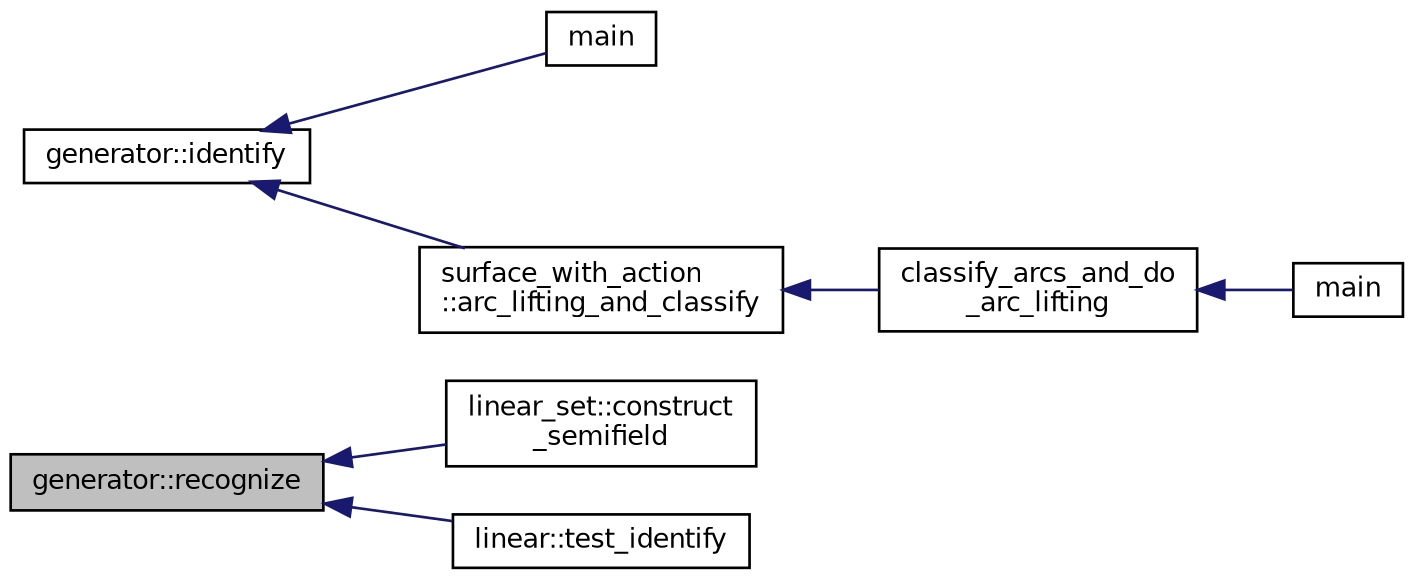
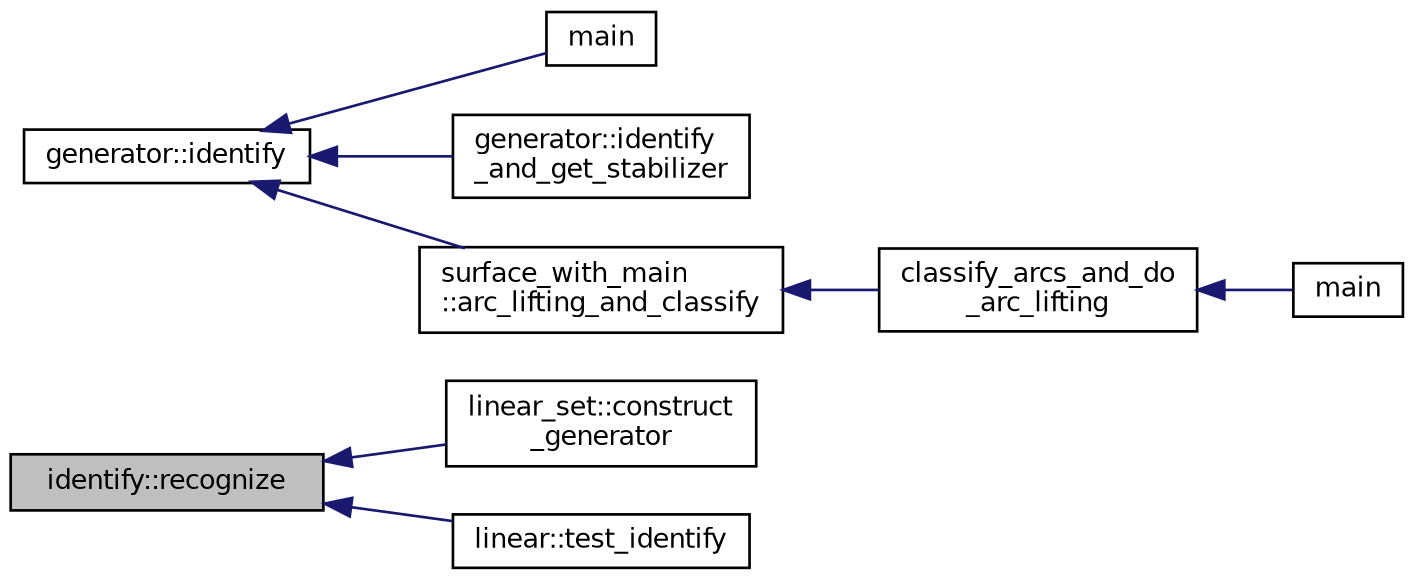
node "generator::identify _and_get_stabilizer": added
node "surface_with_action ::arc_lifting_and_classify": label "surface_with_action ::arc_lifting_and_classify" -> "surface_with_main ::arc_lifting_and_classify"
node "linear_set::construct _semifield": label "linear_set::construct _semifield" -> "linear_set::construct _generator"
node "generator::recognize": label "generator::recognize" -> "identify::recognize"
